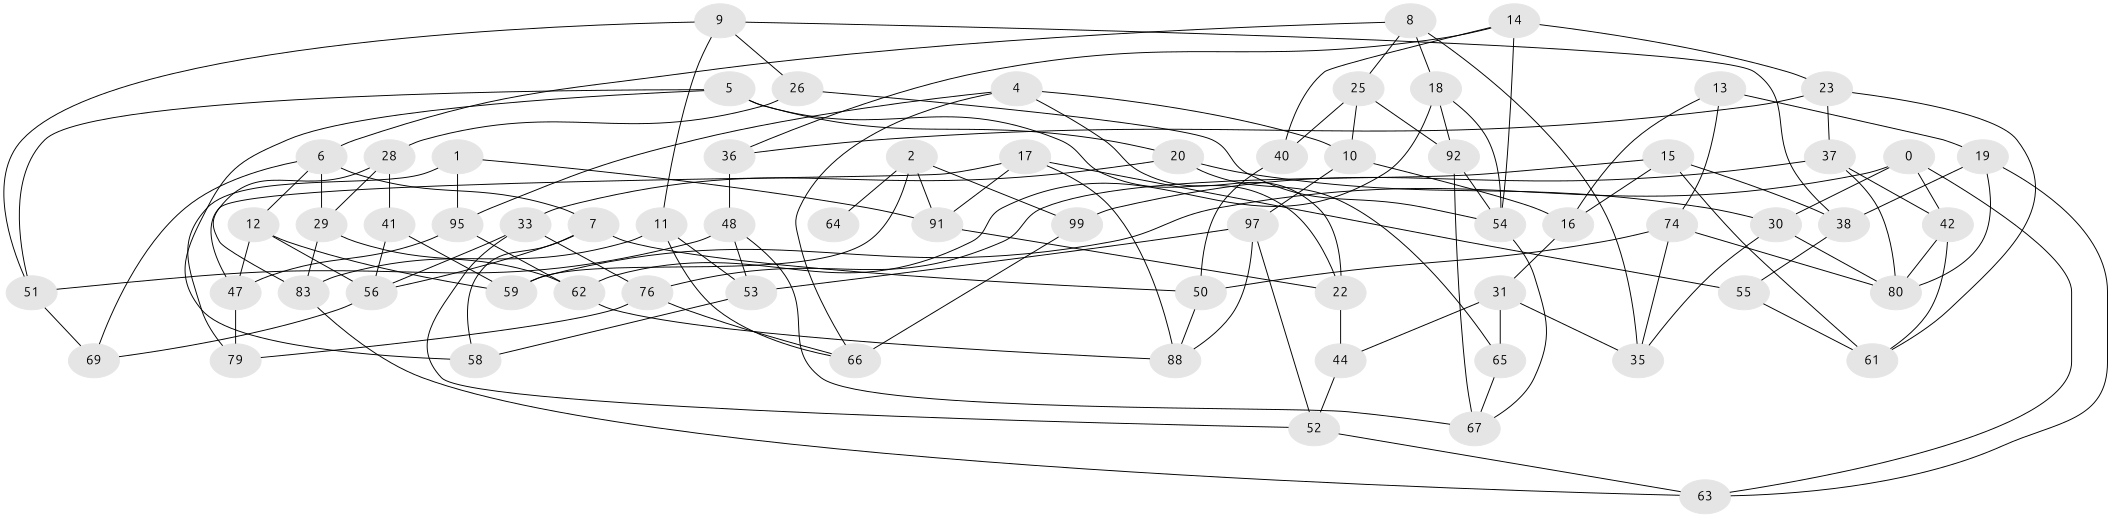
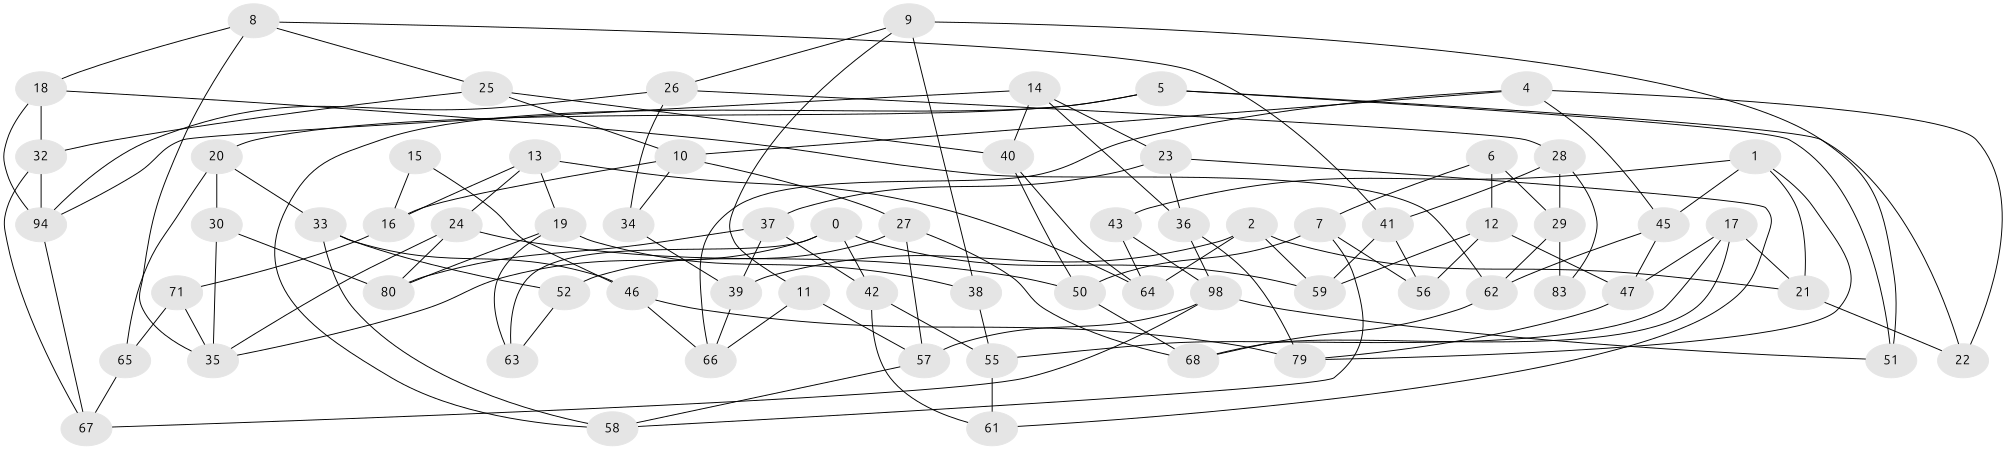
edge "8" -- "6": now "8" -- "41"
node "92": label "92" -> "32"
edge "15" -- "38": removed
edge "0" -- "30": now "0" -- "35"
edge "13" -- "64": added
node "95": label "95" -> "45"
node "34": added
node "48": label "48" -> "98"
node "91": label "91" -> "21"
node "99": label "99" -> "39"
node "43": added
node "97": label "97" -> "27"
node "54": label "54" -> "94"
node "74": label "74" -> "24"
edge "40" -- "64": added
edge "11" -- "83": removed
edge "42" -- "80": now "42" -- "55"
edge "15" -- "61": removed
edge "33" -- "56": now "33" -- "58"
edge "36" -- "79": added
node "76": label "76" -> "46"
node "53": label "53" -> "57"
node "31": label "31" -> "71"
node "69": removed
node "88": label "88" -> "68"
node "44": removed
edge "83" -- "63": removed
